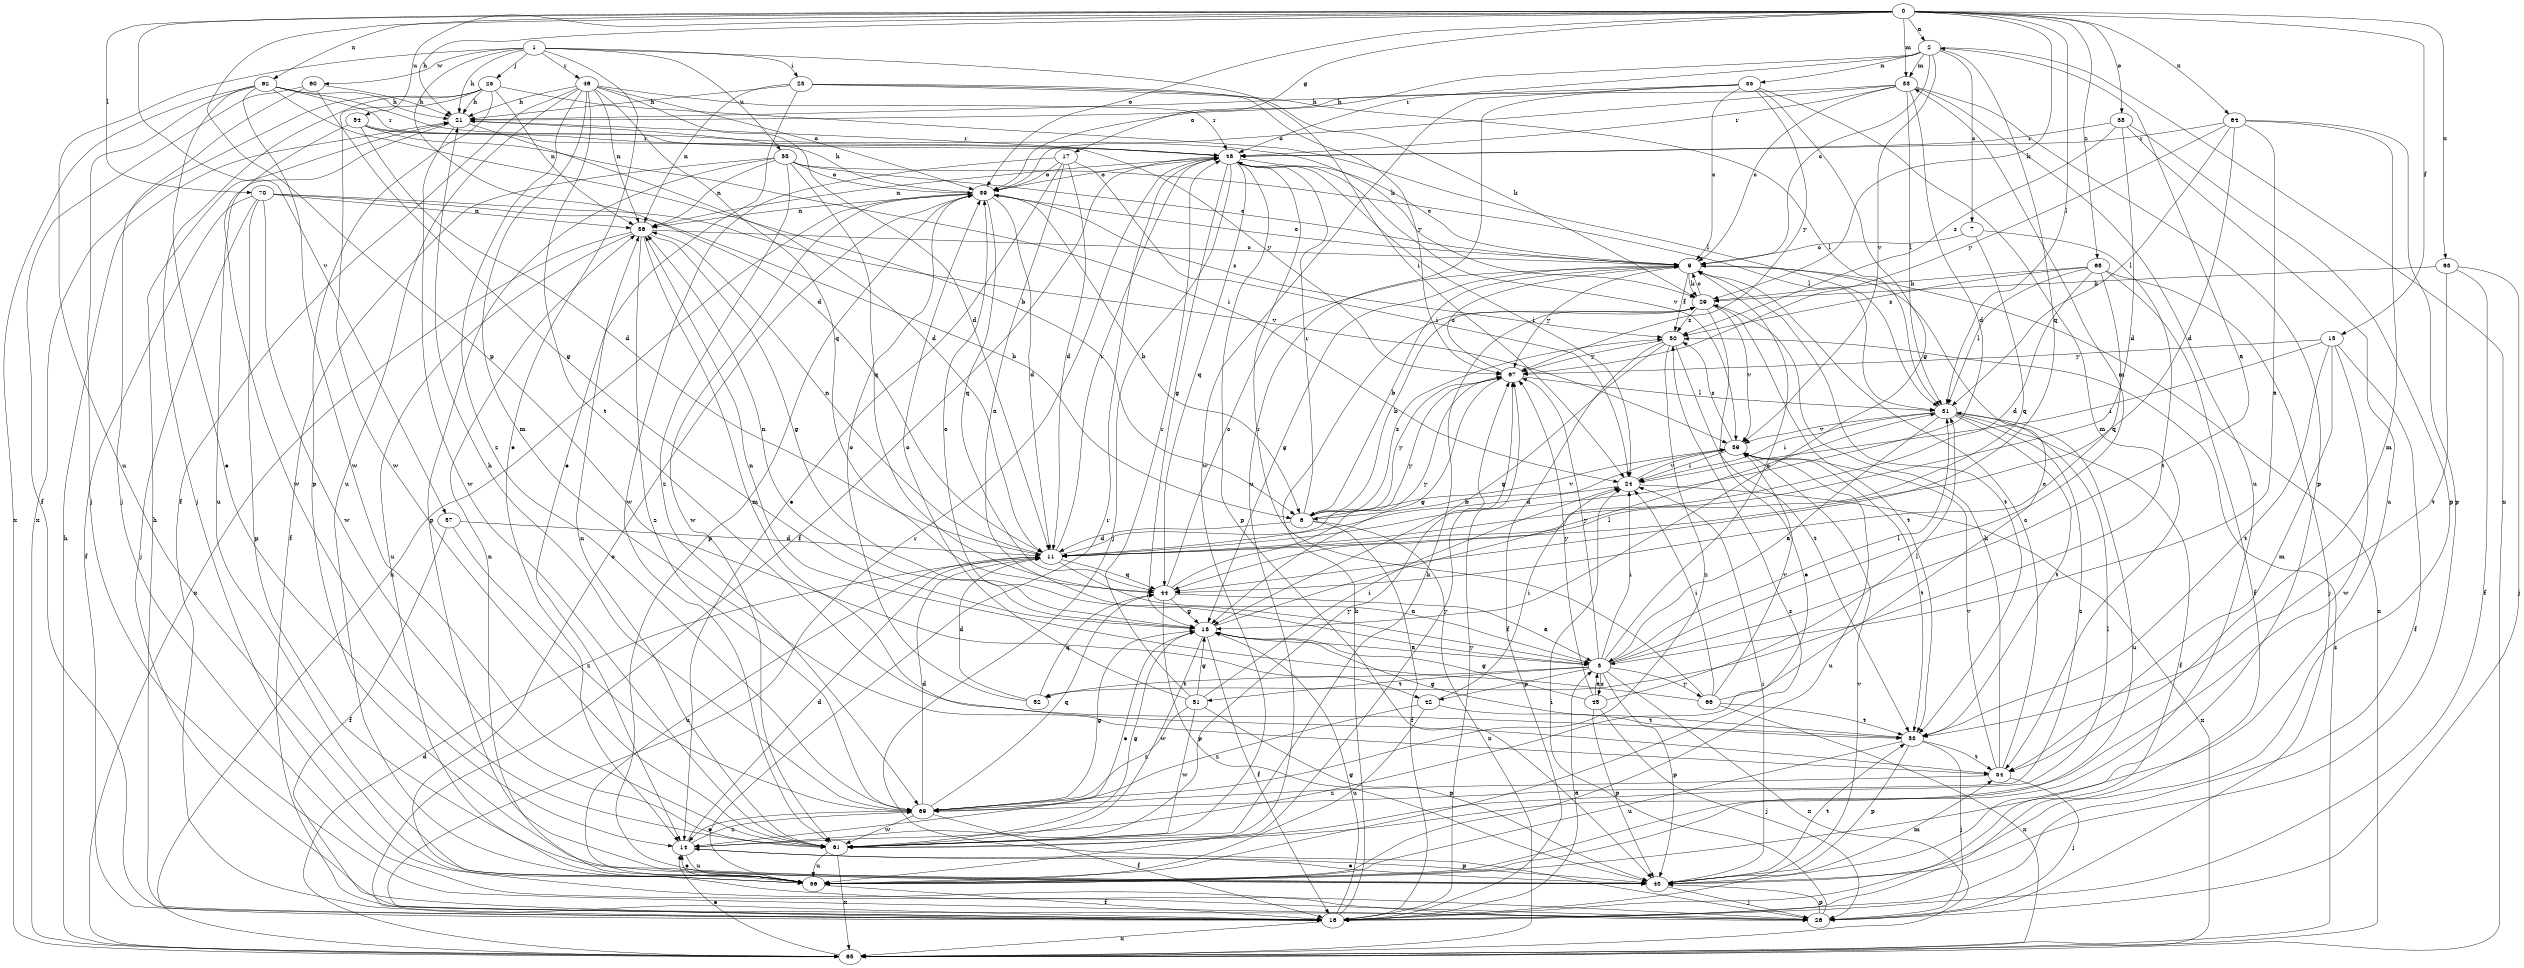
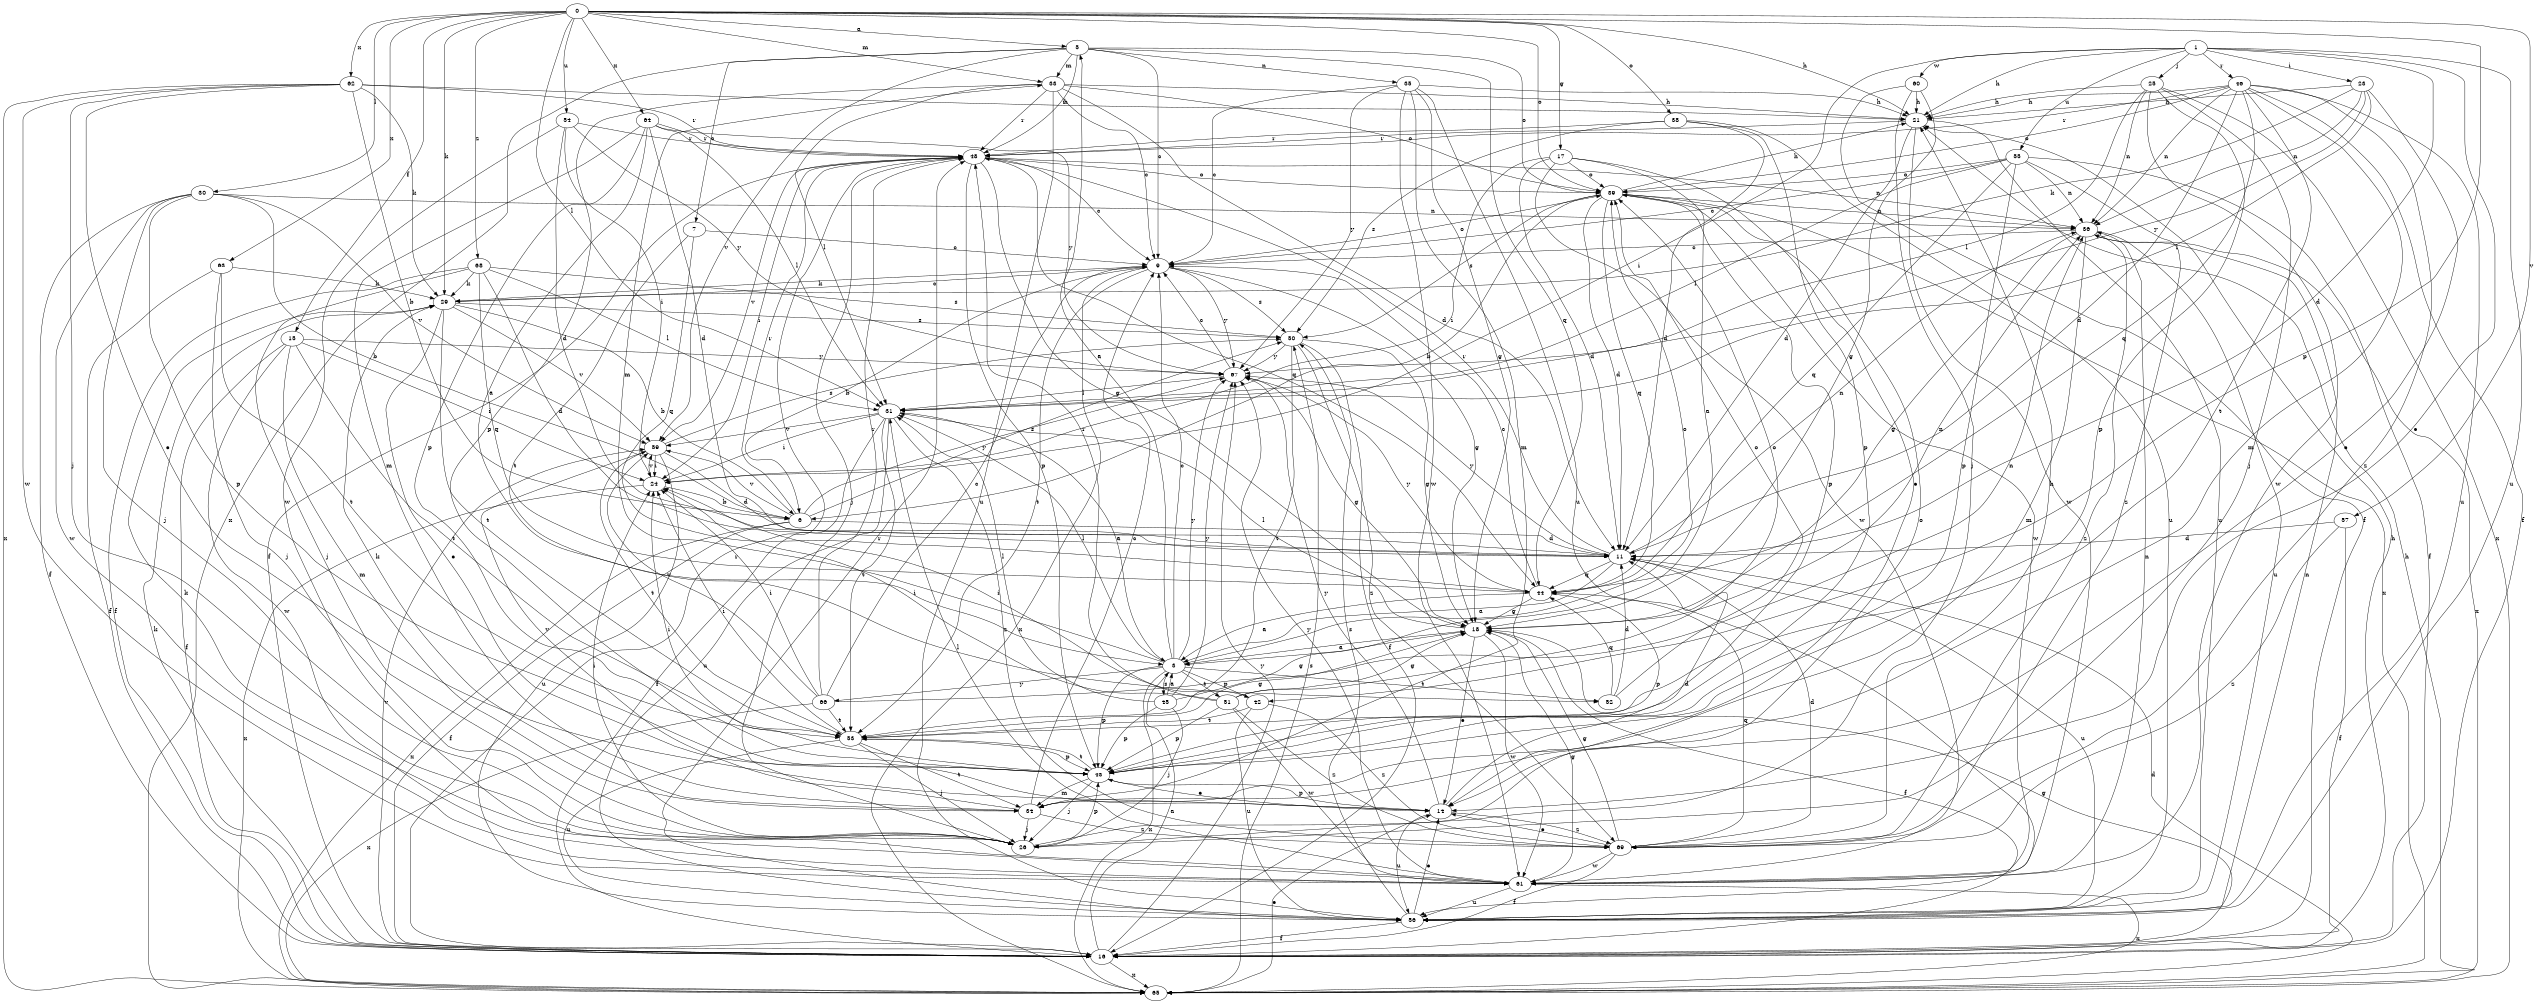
node "2": label "2" -> "5"
node "70": label "70" -> "30"
edge "9" -> "50": label "f" -> "s"
edge "3" -> "24": now "53" -> "24"
